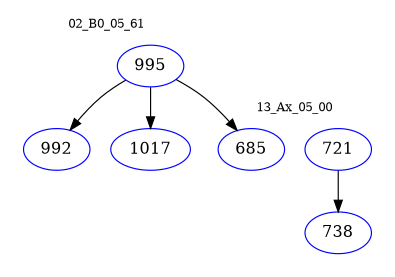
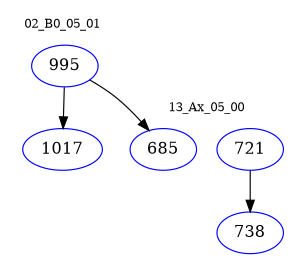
cluster "02_B0_05_61": label "02_B0_05_61" -> "02_B0_05_01"
node "992": removed
